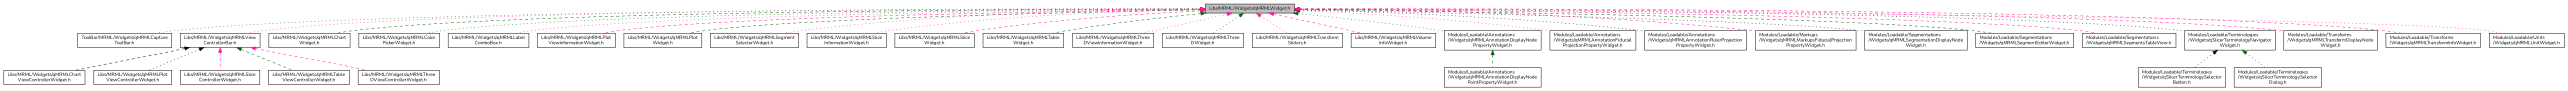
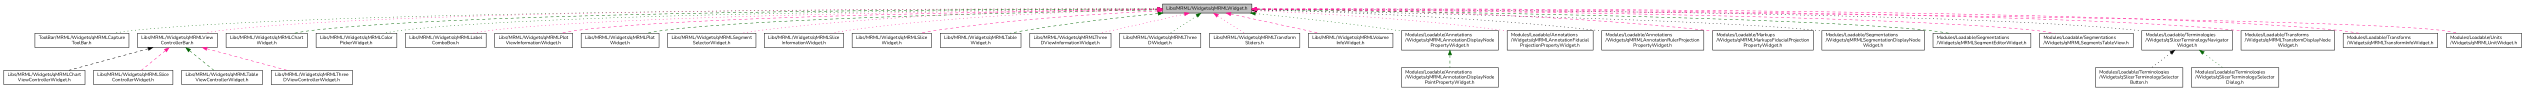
edge "Modules/Loadable/Units /Widgets/qMRMLUnitWidget.h" -> "Libs/MRML/Widgets/qMRMLWidget.h": style dotted -> dashed
node "Libs/MRML/Widgets/qMRMLPlot ViewControllerWidget.h": removed
